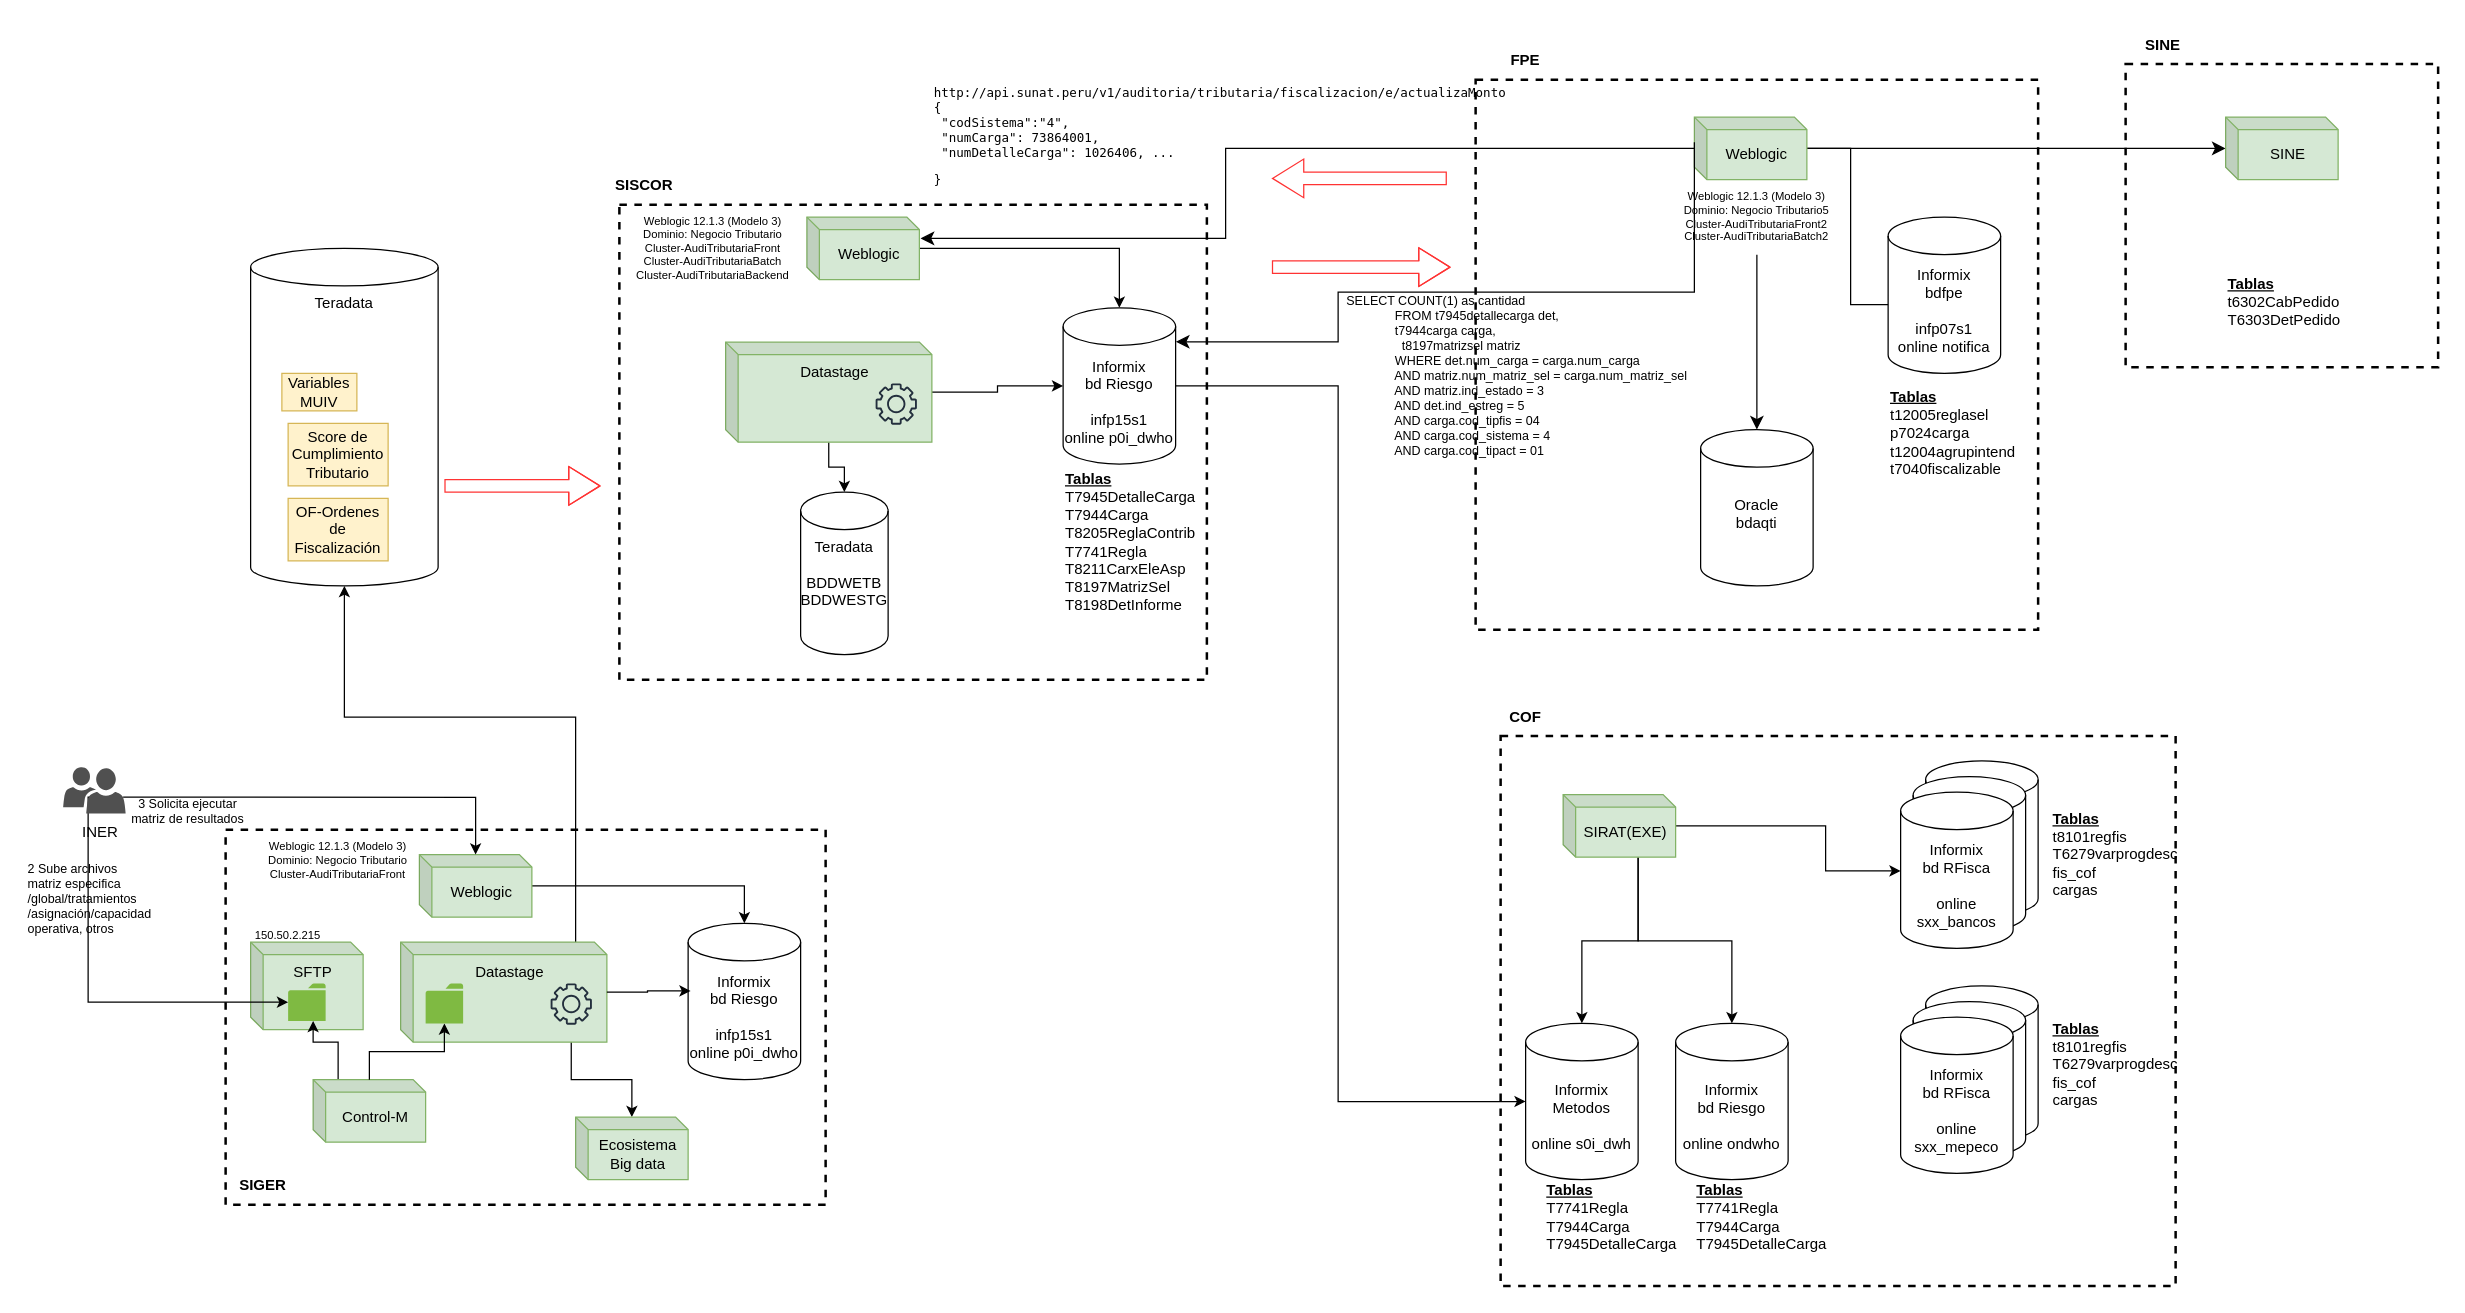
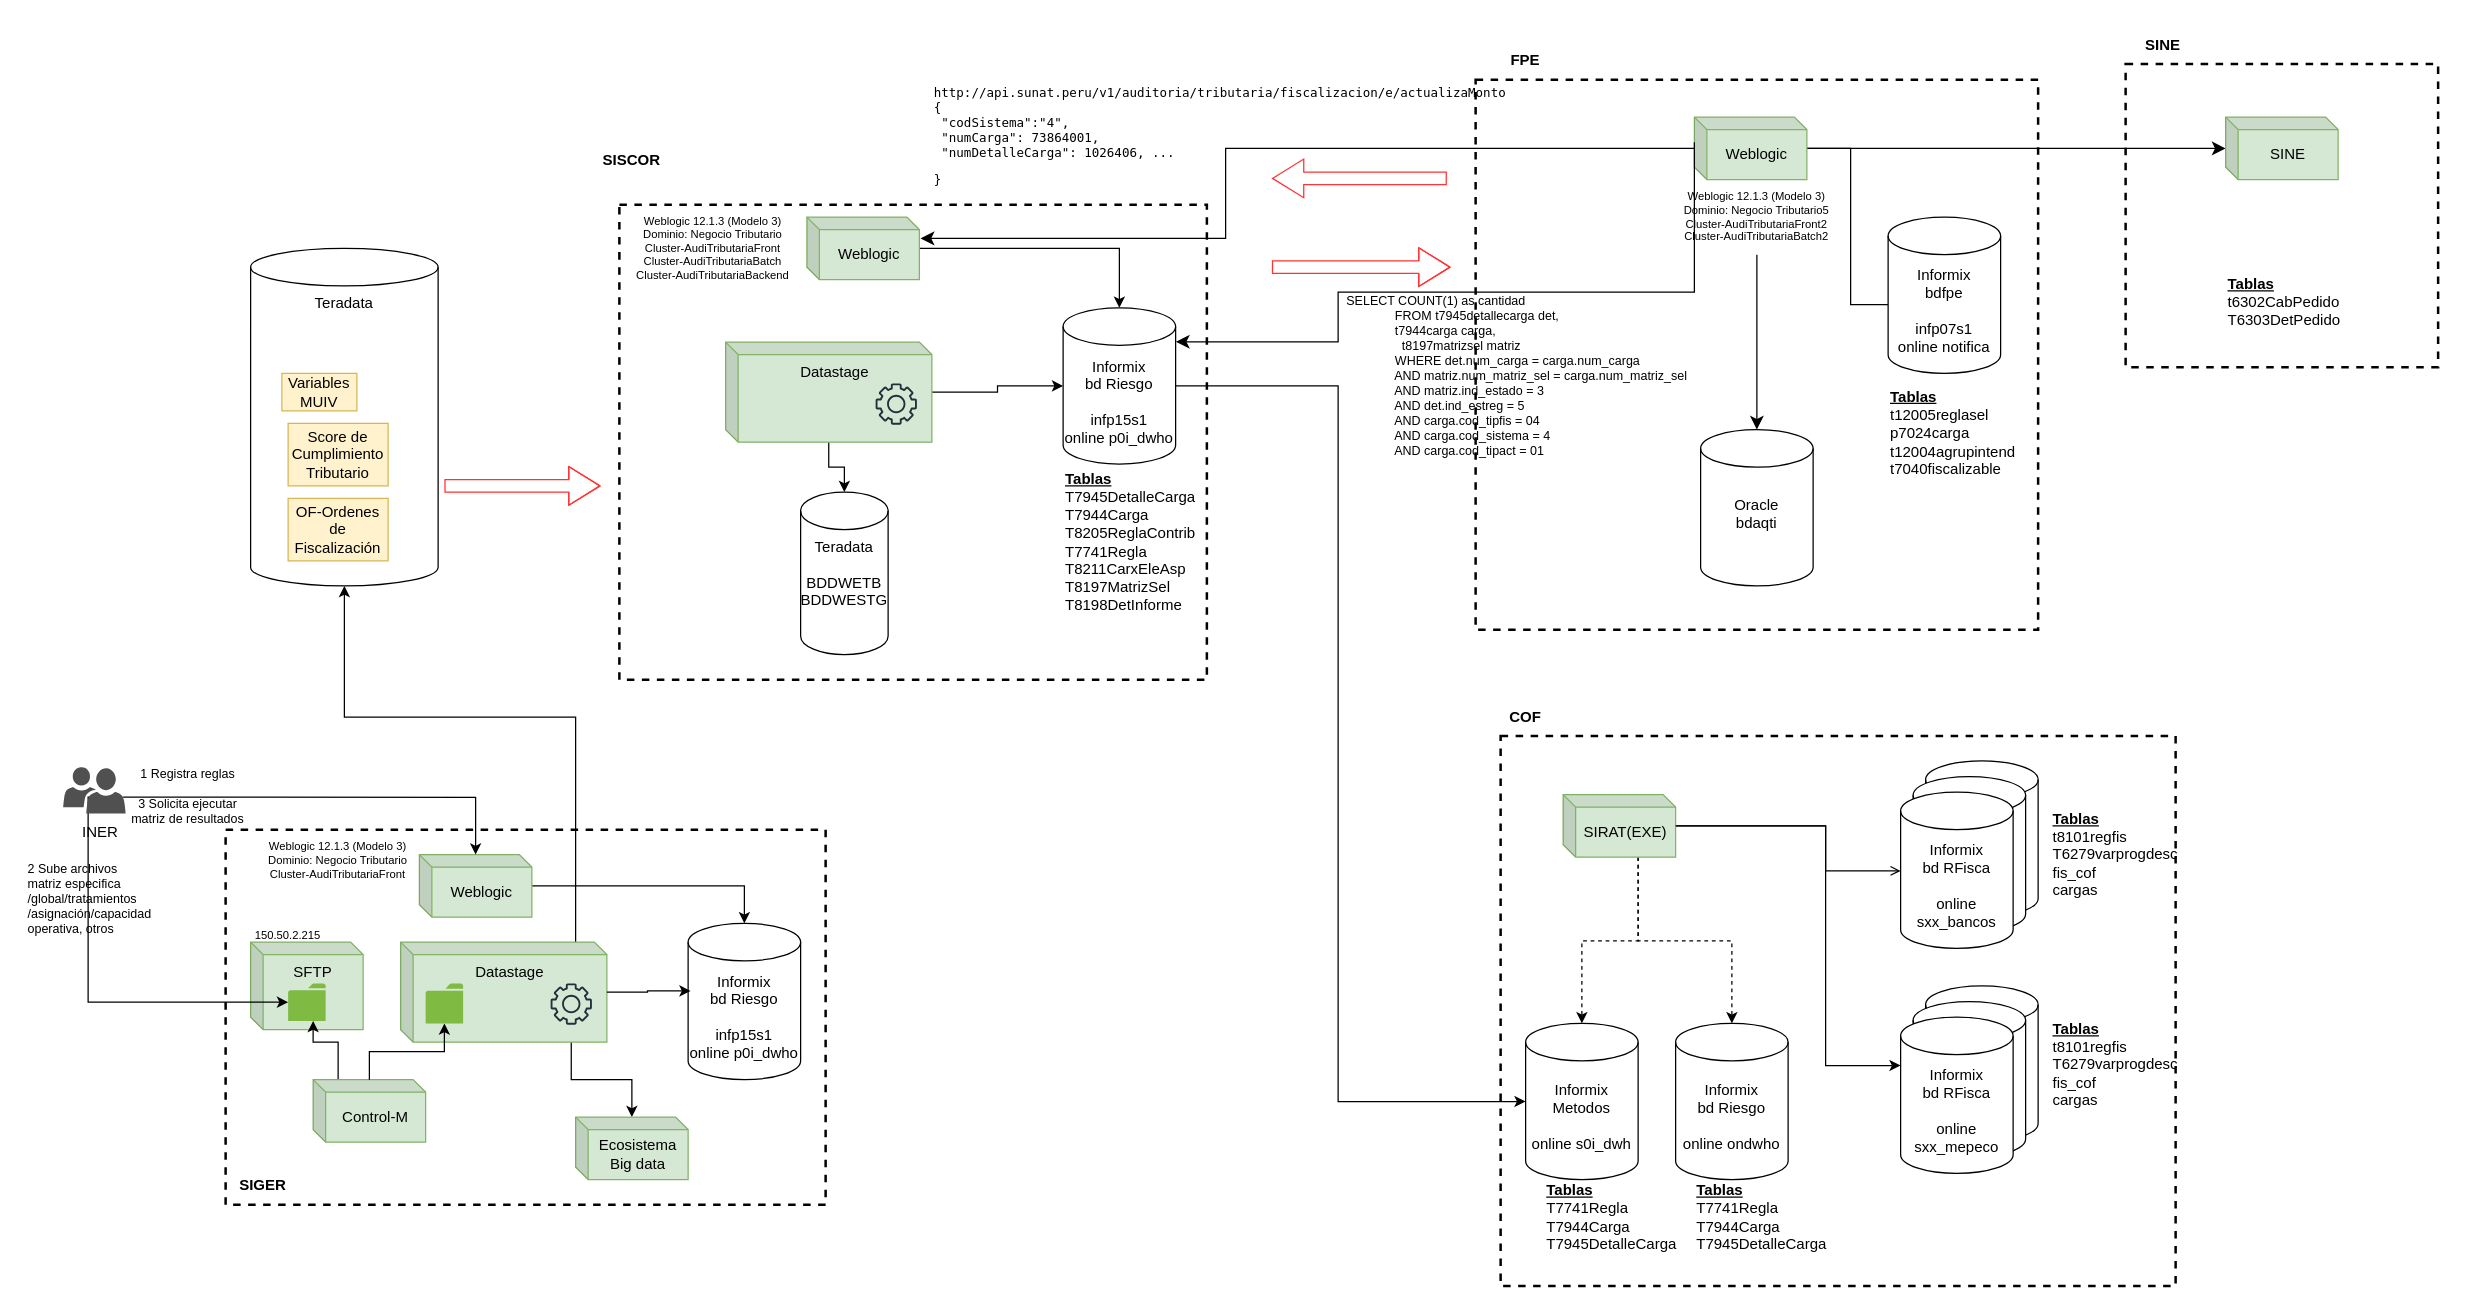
node "SISCOR": moved (644, 186) -> (632, 161)
node "1 Registra reglas": added
edge "SIRAT(EXE)" -> "Informix bd RFisca online sxx_bancos": arrowhead classic -> open
edge "SIRAT(EXE)" -> "Informix bd Riesgo online ondwho": style solid -> dashed
edge "SIRAT(EXE)" -> "Informix Metodos online s0i_dwh": style solid -> dashed
edge "SIRAT(EXE)" -> "Informix bd RFisca online sxx_mepeco": added
